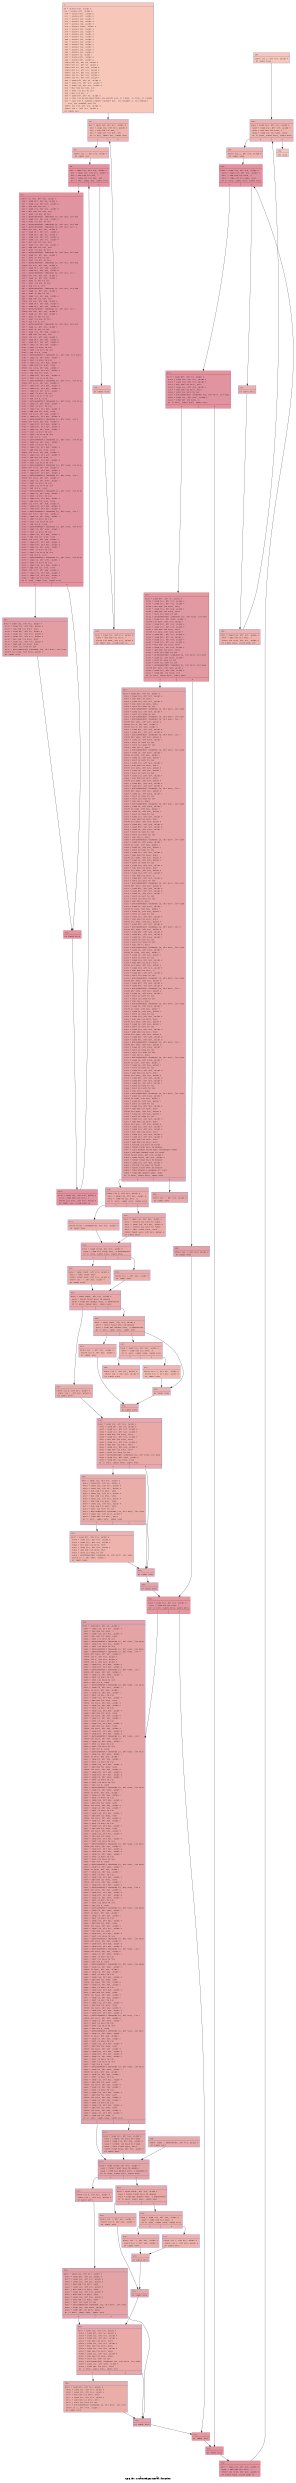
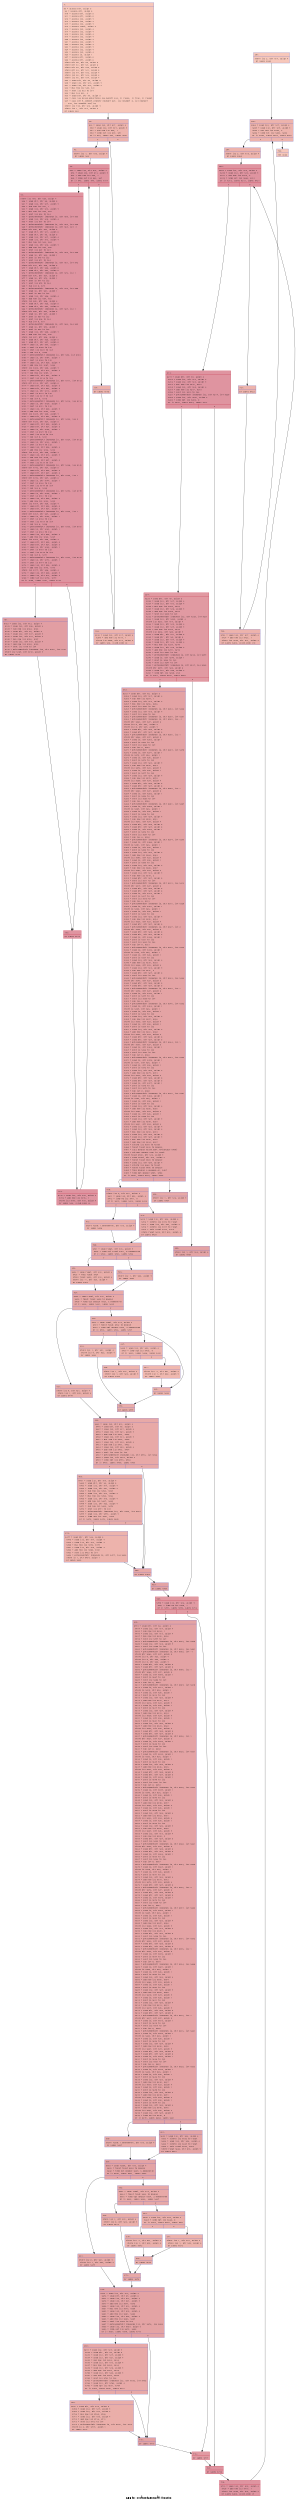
edge "492:" -> "657:": now "492:" -> "650:"
edge "673:" -> "690:": now "673:" -> "674:"
